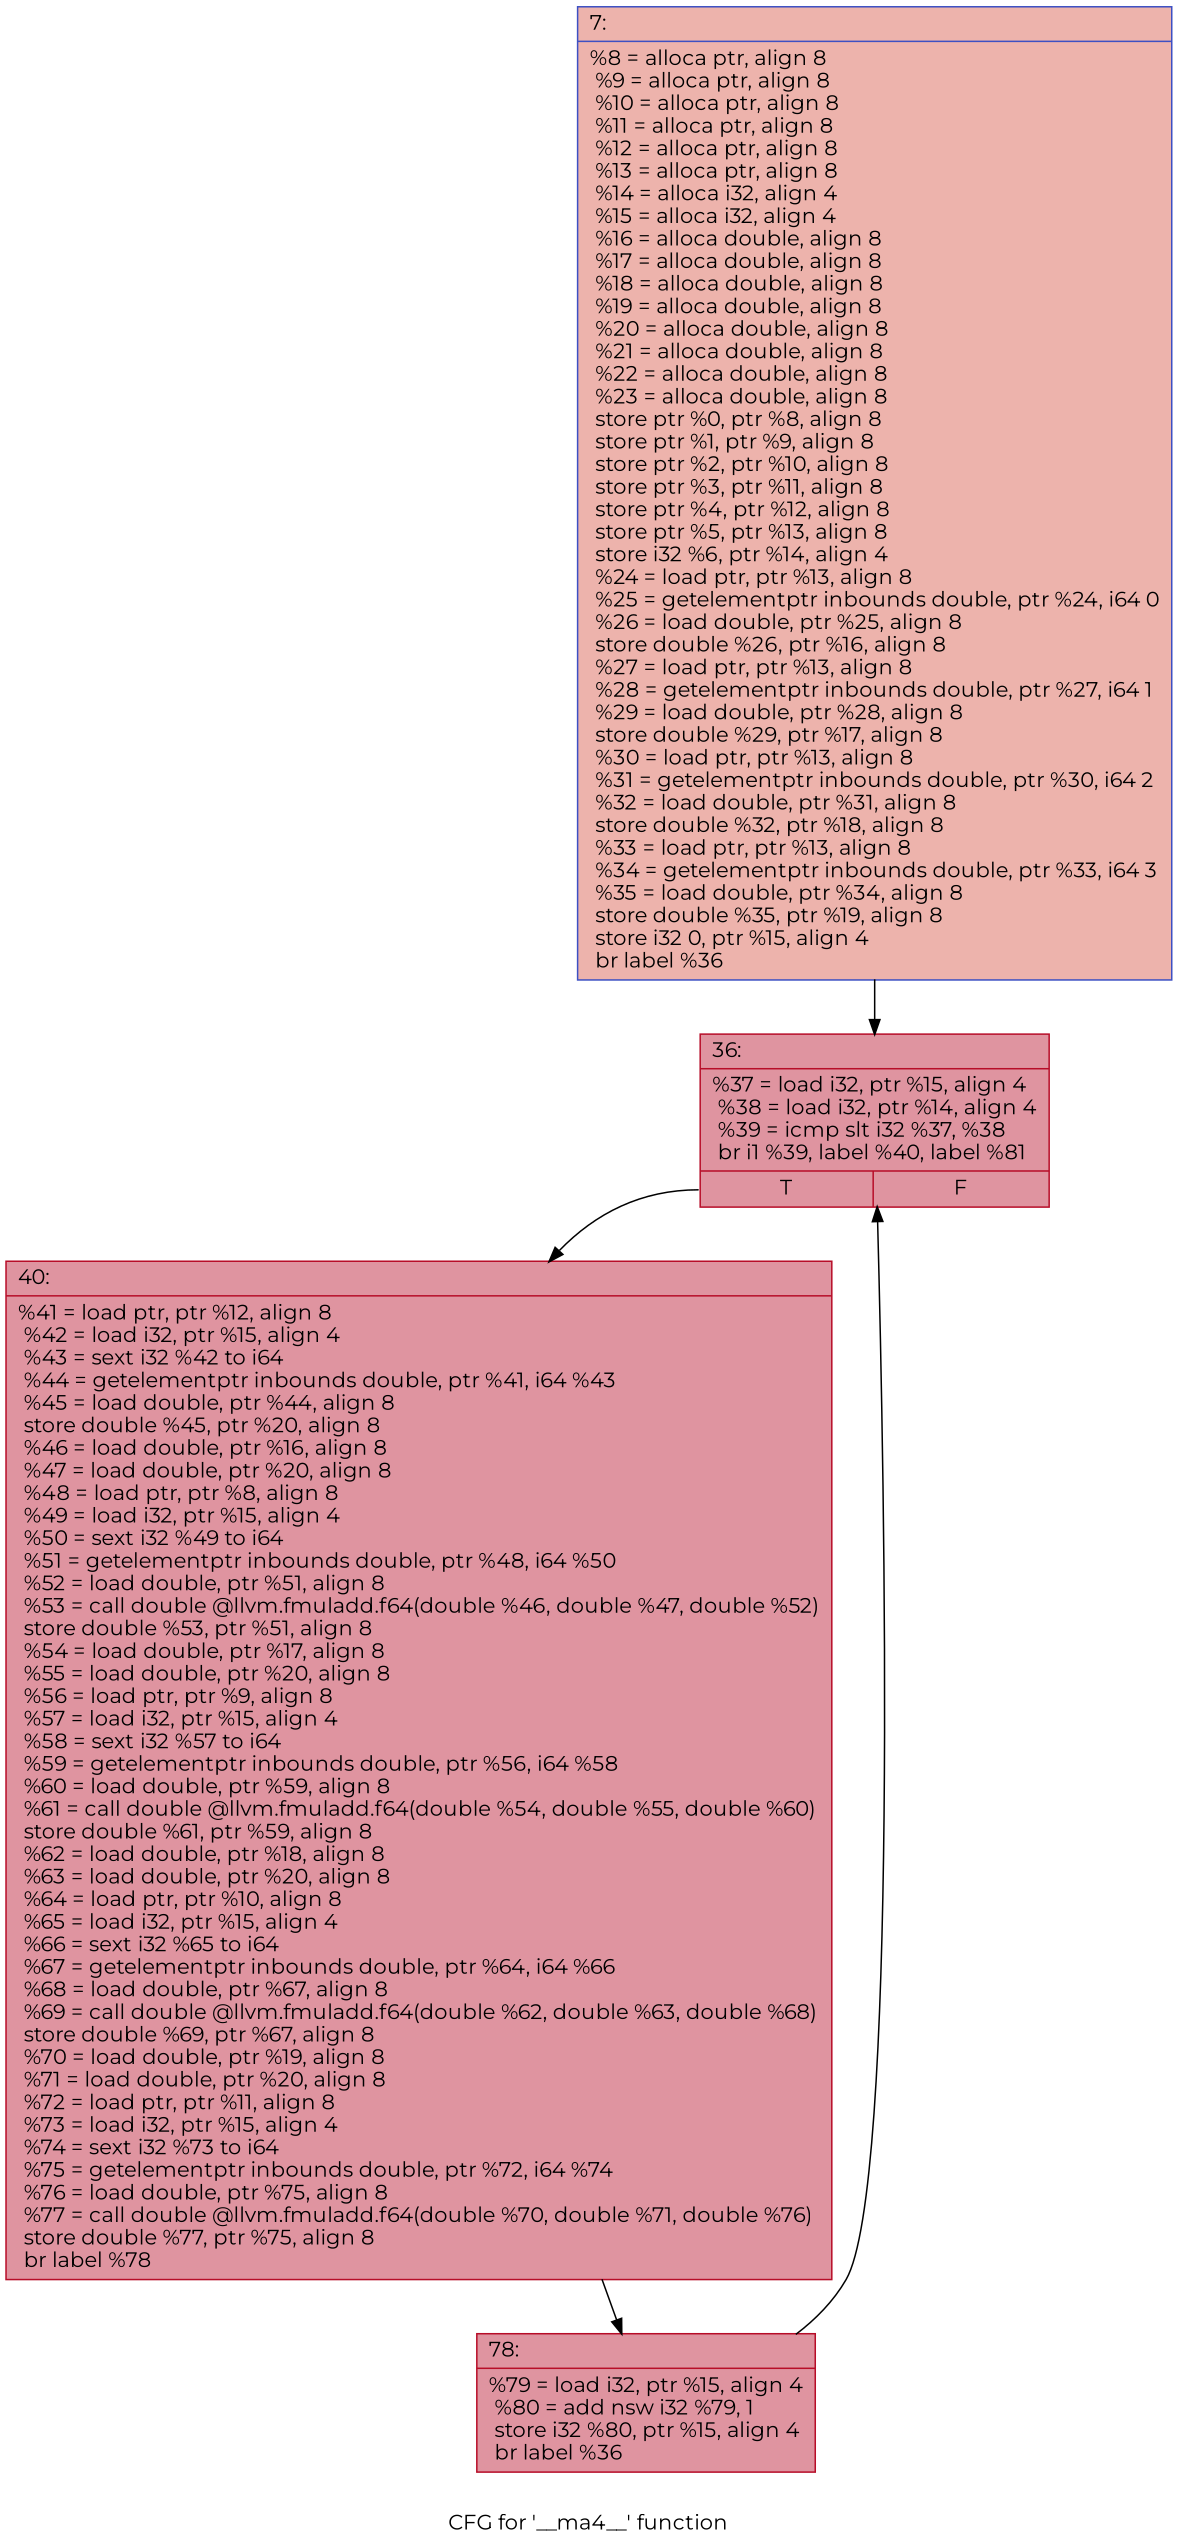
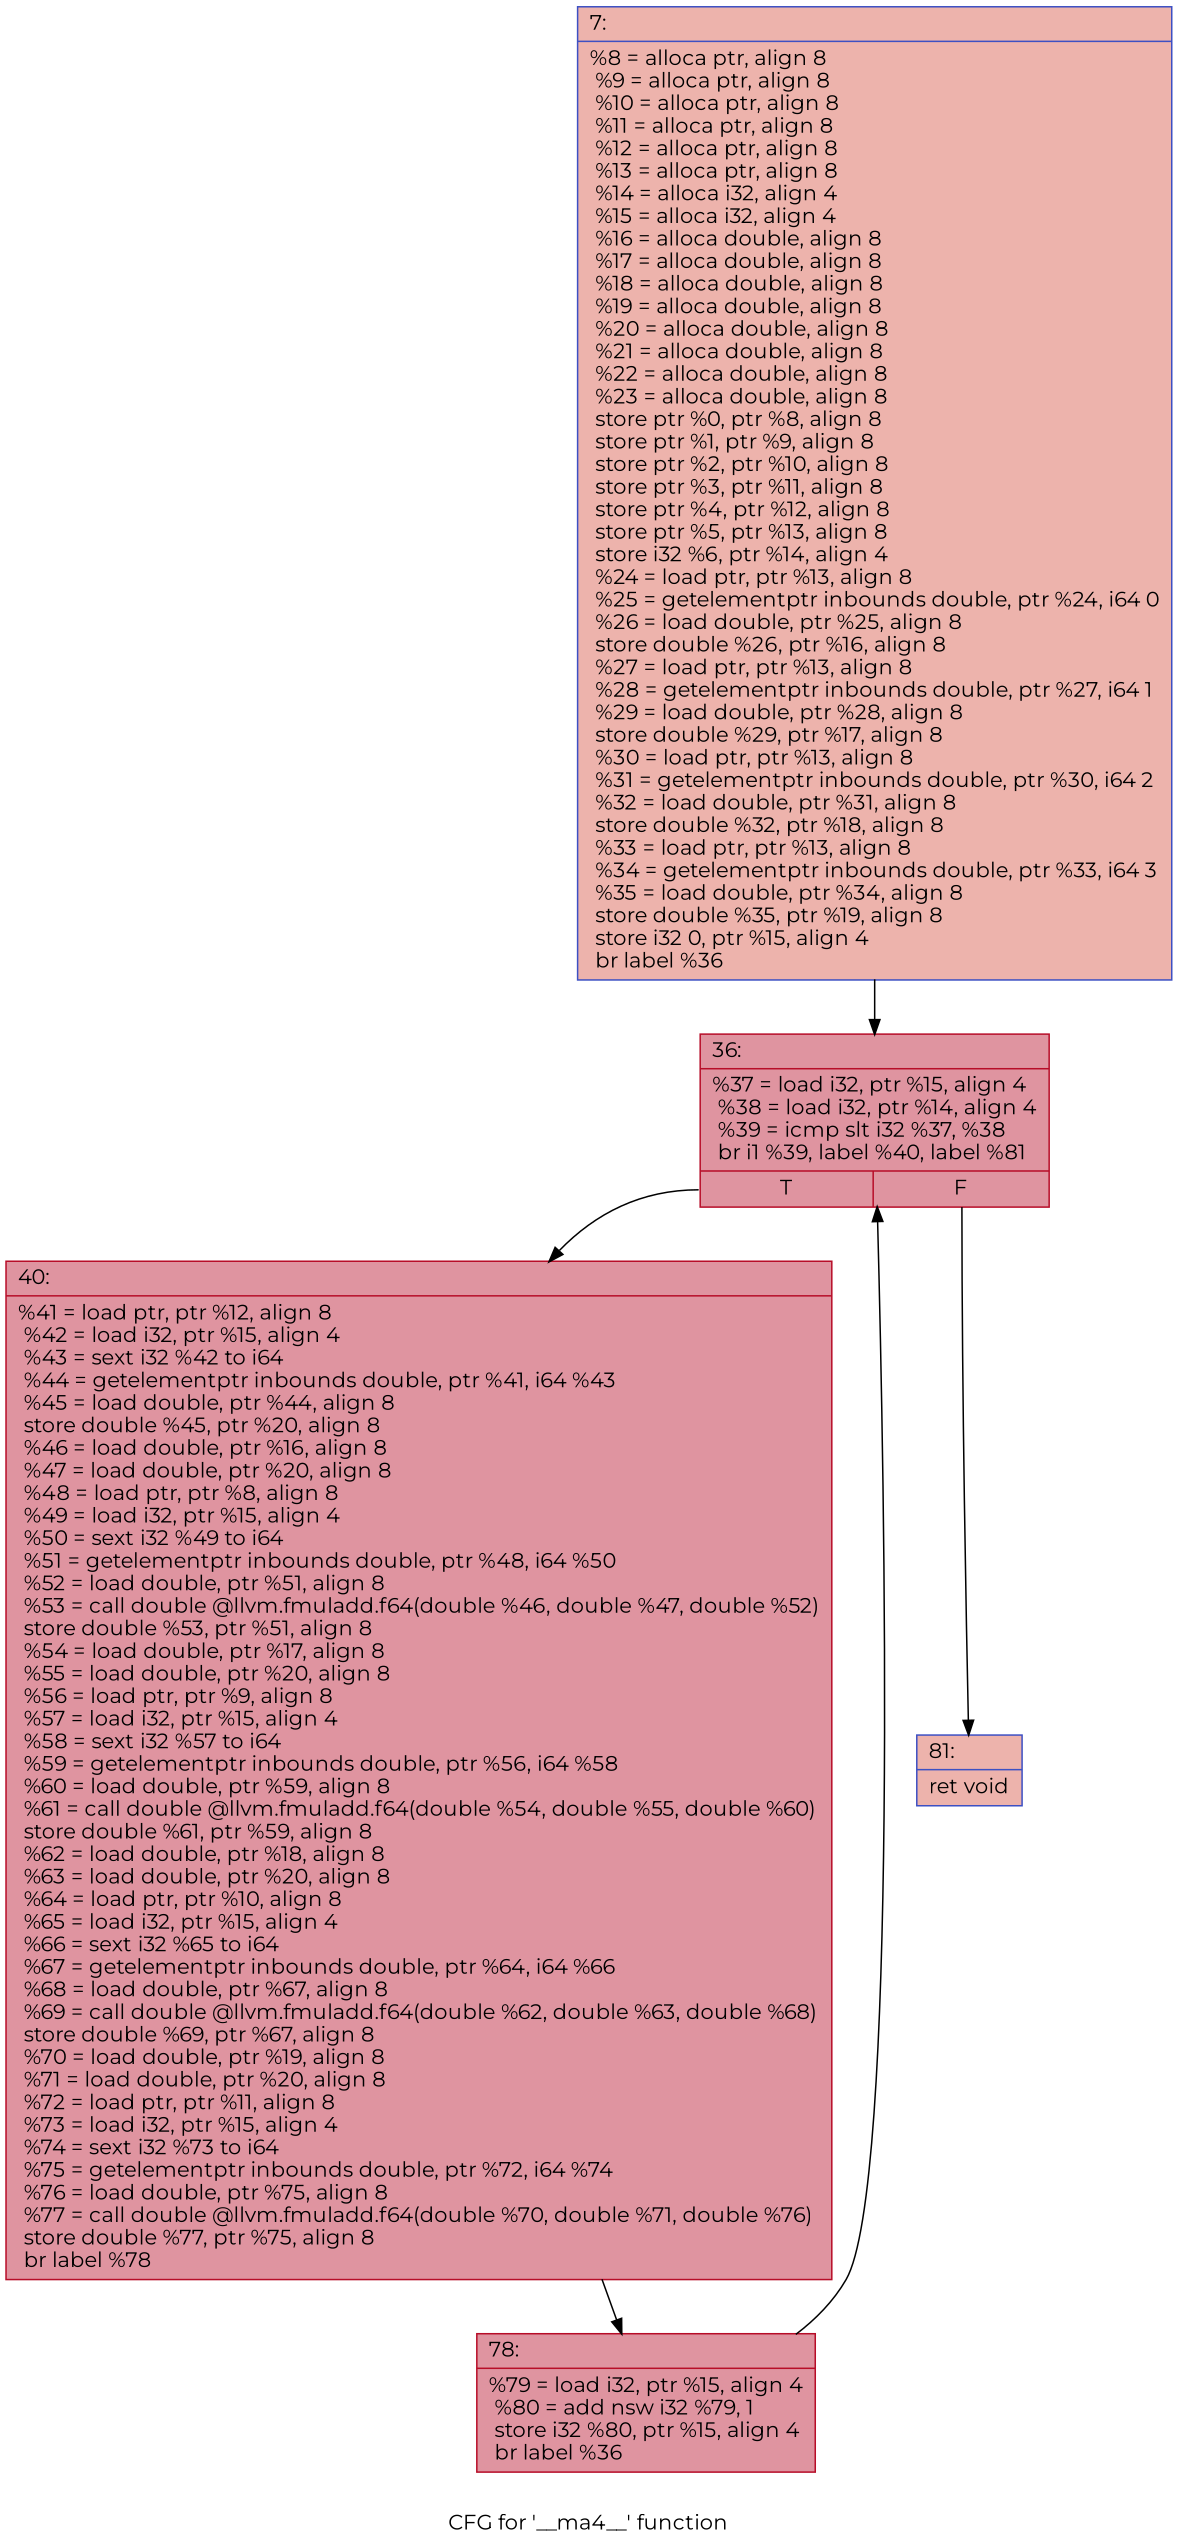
node "81:": added
